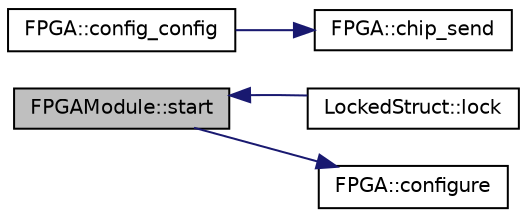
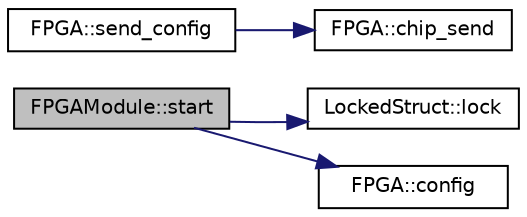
node "FPGA::config_config": label "FPGA::config_config" -> "FPGA::send_config"
edge "LockedStruct::lock" -> "FPGAModule::start": reversed
node "FPGA::configure": label "FPGA::configure" -> "FPGA::config"
